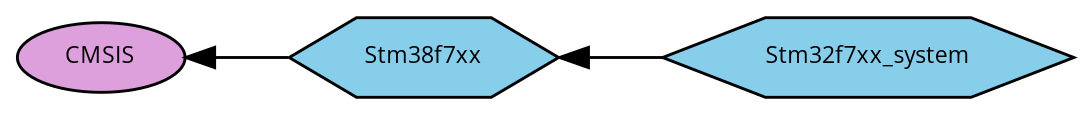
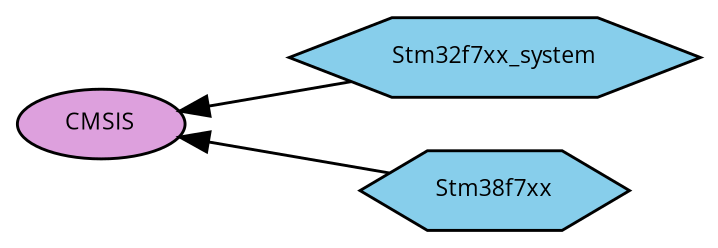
edge "Stm32f7xx_system" -> "Stm38f7xx": now "Stm32f7xx_system" -> "CMSIS"
